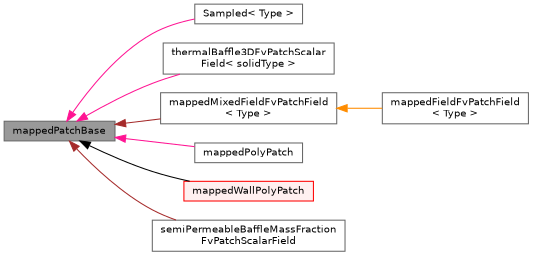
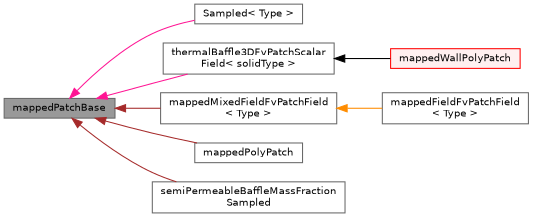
edge "mappedPolyPatch" -> "mappedPatchBase": color deeppink -> brown
edge "mappedWallPolyPatch" -> "mappedPatchBase": now "mappedWallPolyPatch" -> "thermalBaffle3DFvPatchScalar Field< solidType >"
node "semiPermeableBaffleMassFraction FvPatchScalarField": label "semiPermeableBaffleMassFraction FvPatchScalarField" -> "semiPermeableBaffleMassFraction Sampled"
